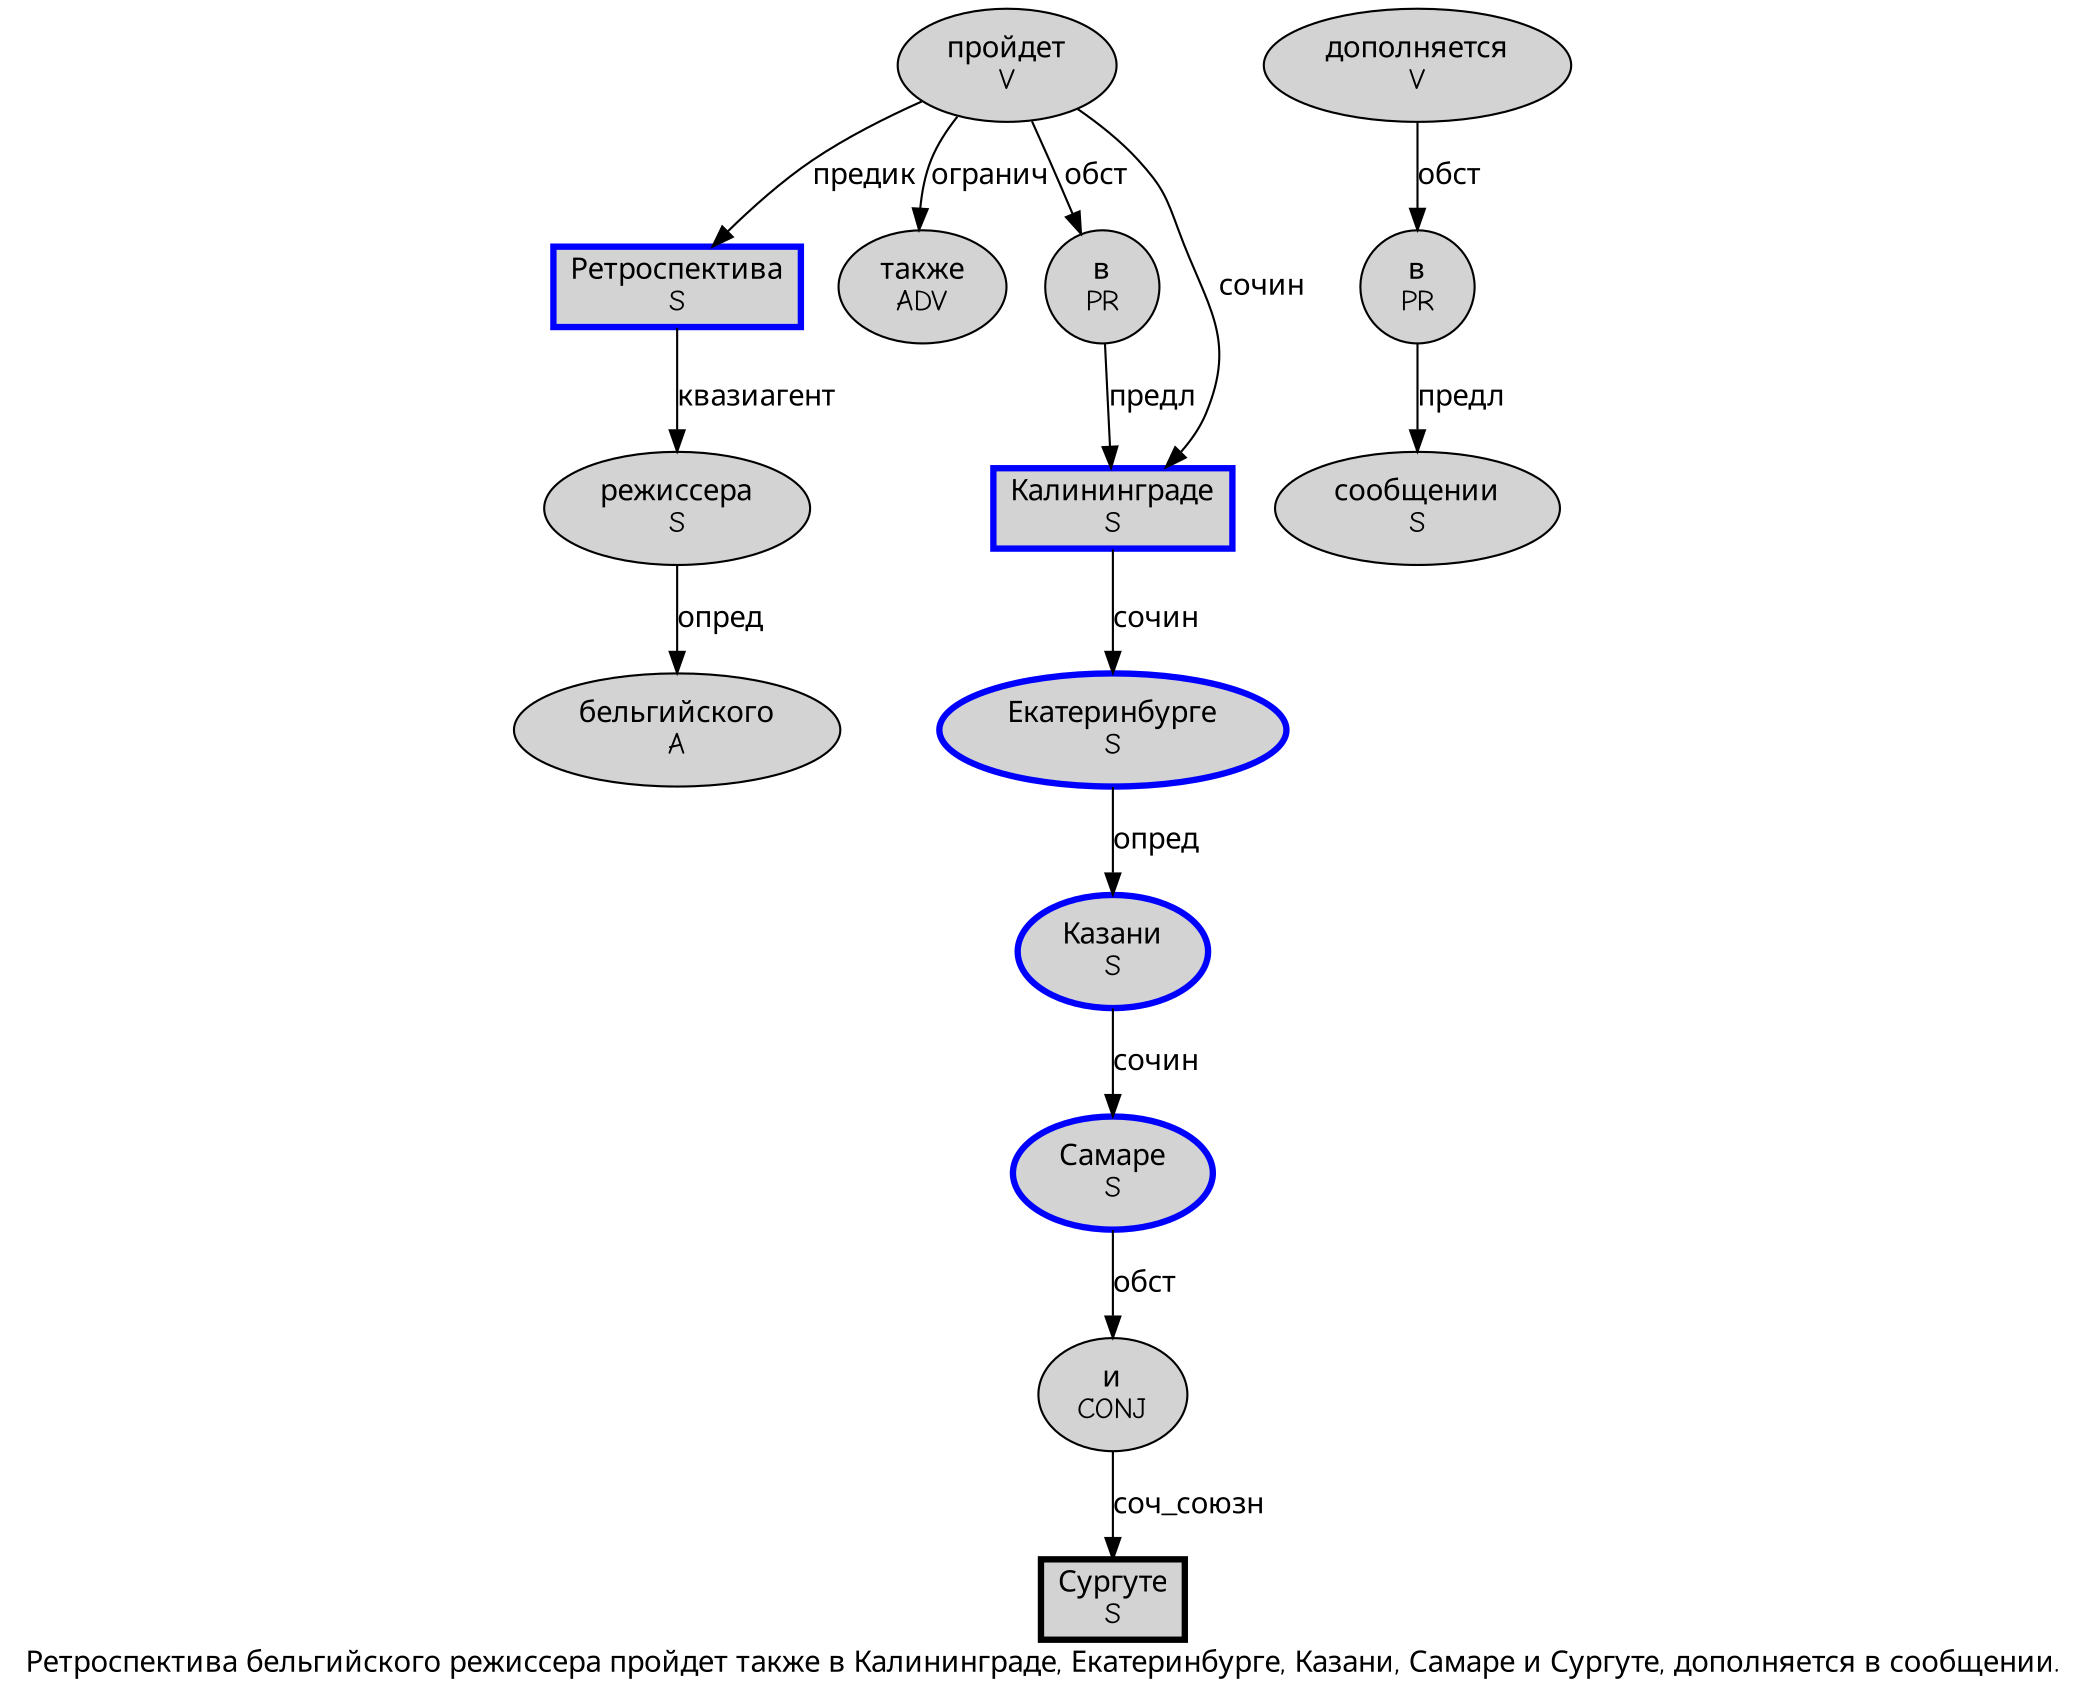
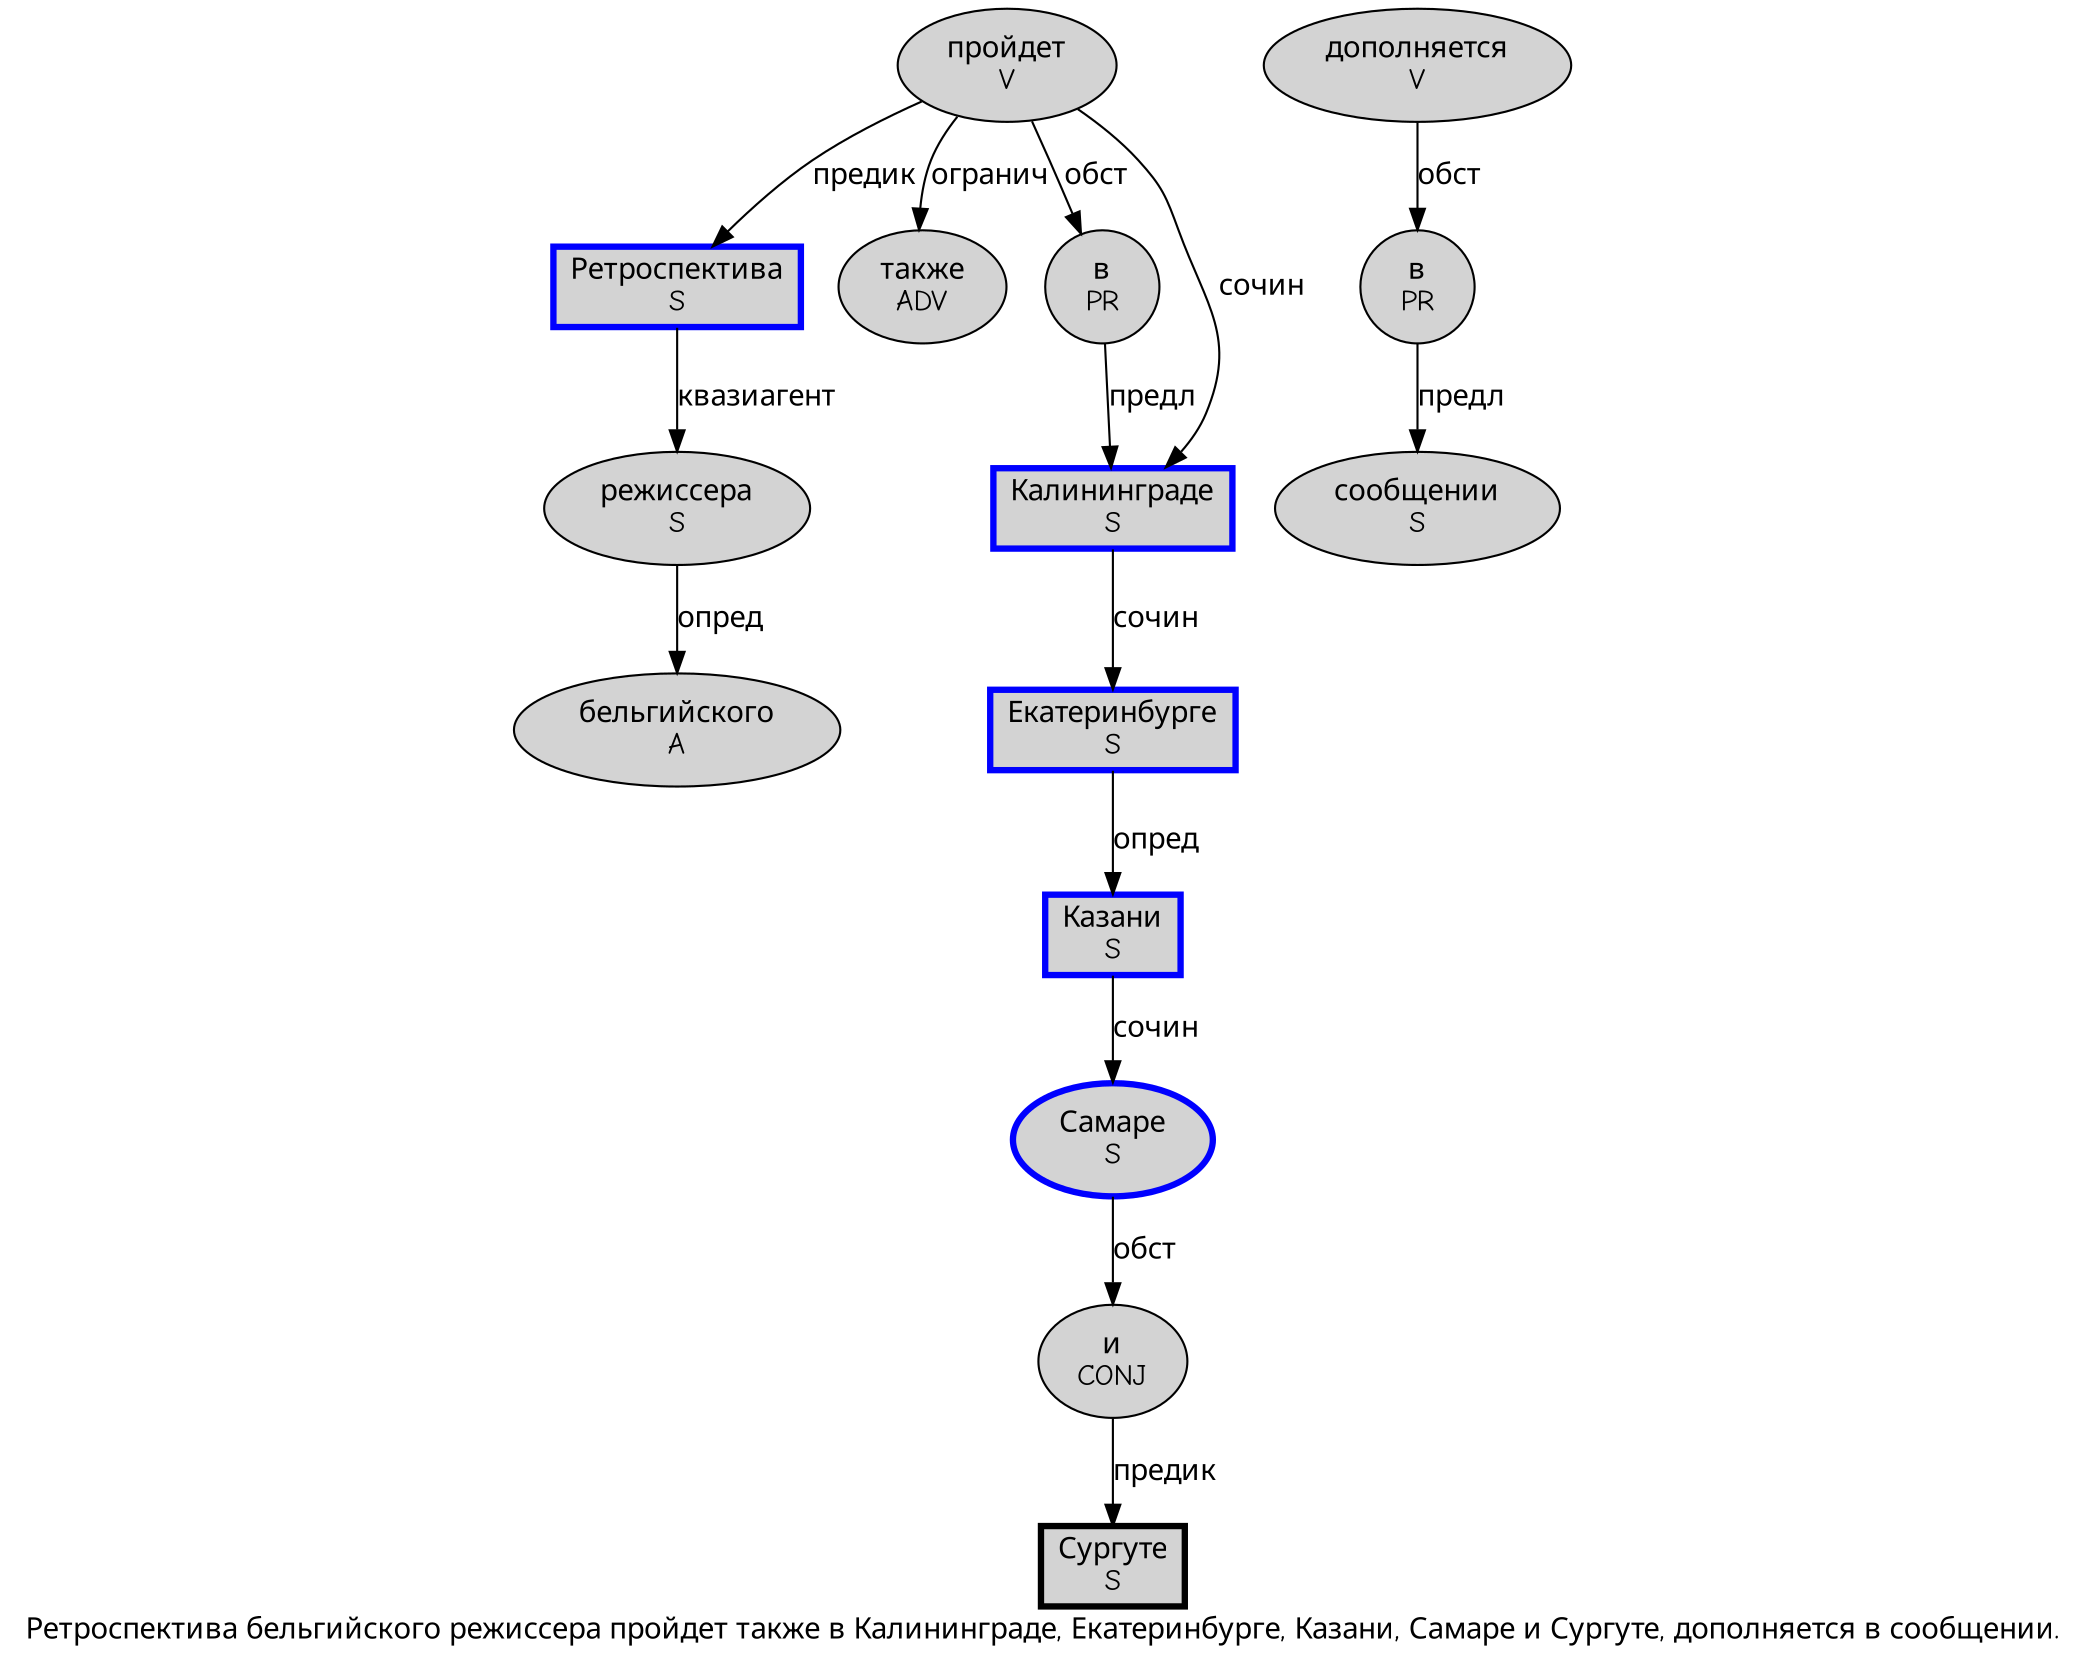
node "Екатеринбурге S": shape ellipse -> box
node "Казани S": shape ellipse -> box
edge "и CONJ" -> "Сургуте S": label "соч_союзн" -> "предик"
